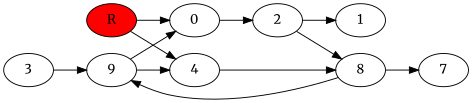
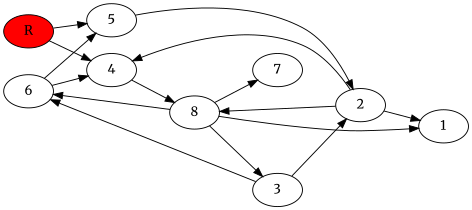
node "0": label "0" -> "5"
edge "2" -> "4": added
node "9": label "9" -> "6"
edge "8" -> "1": added
edge "8" -> "3": added
edge "3" -> "2": added
